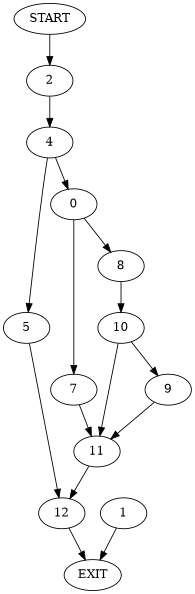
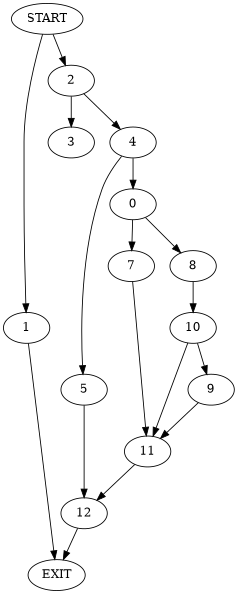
node "3": added
edge "START" -> "1": added
